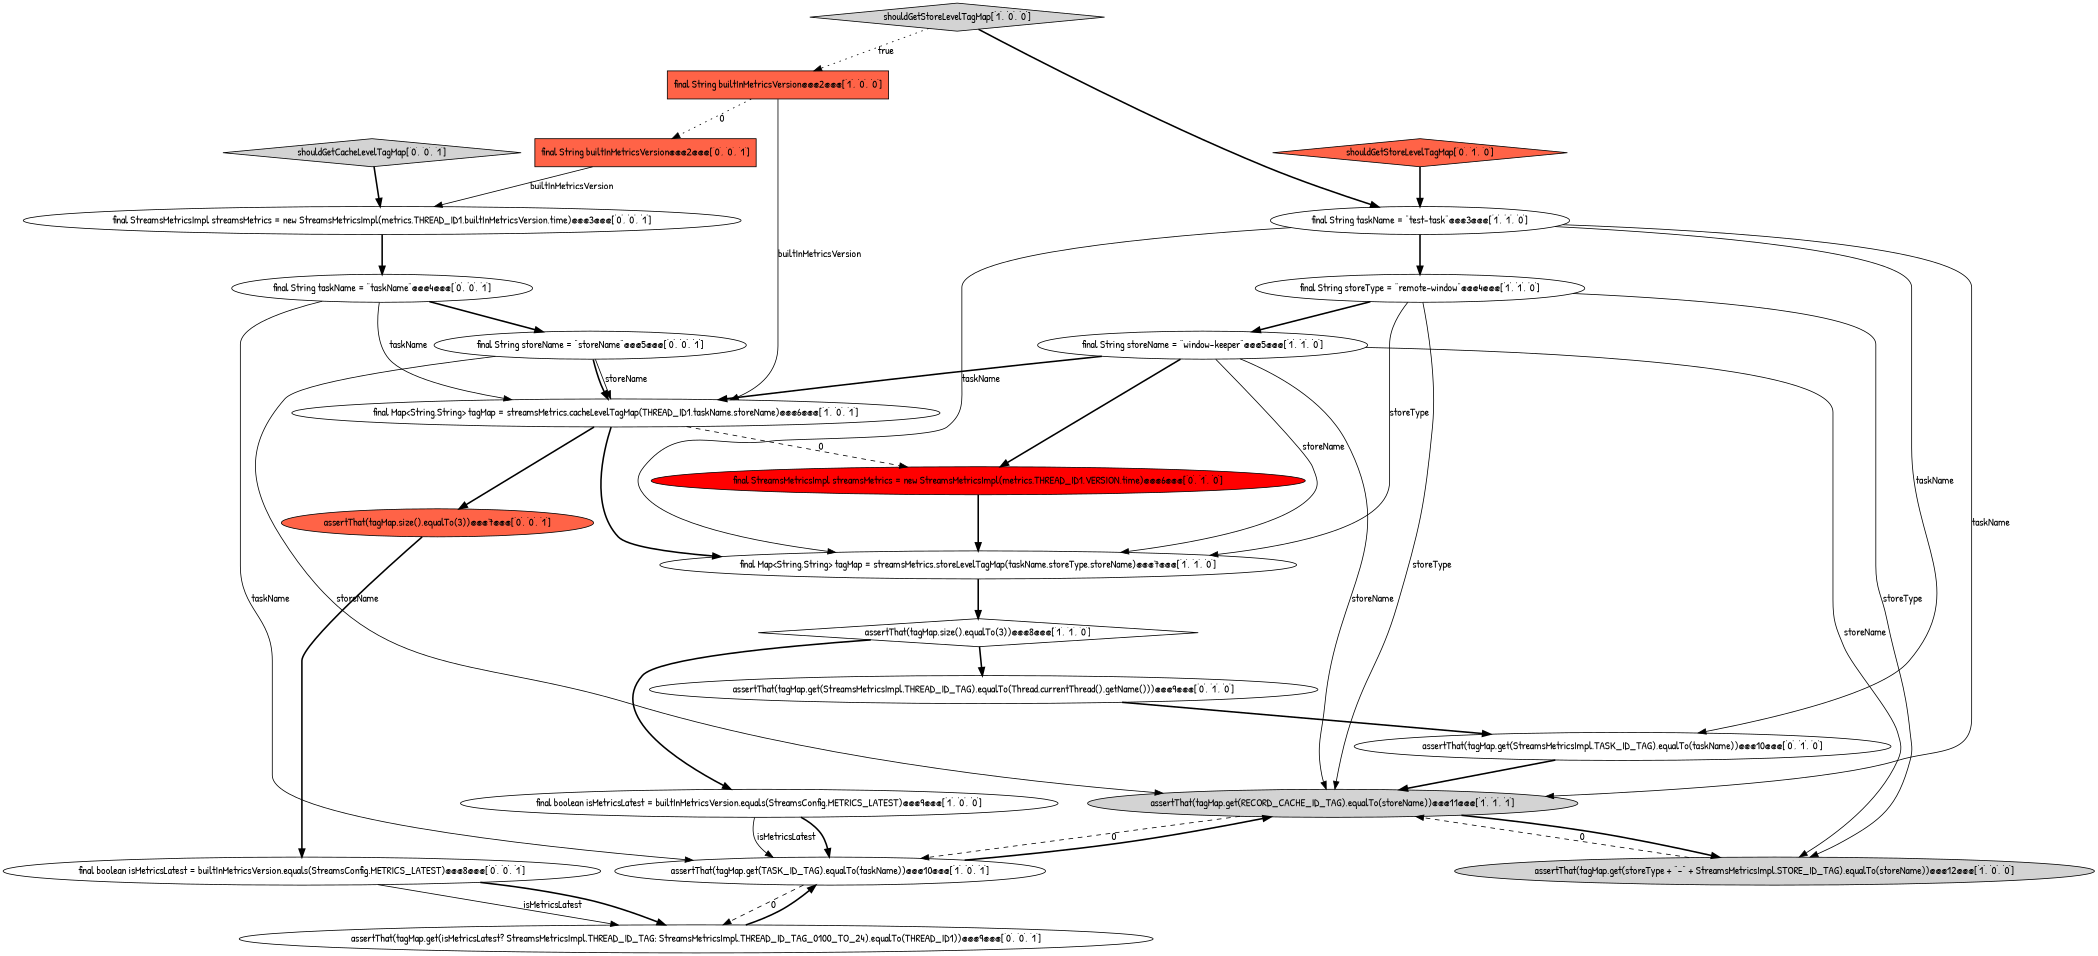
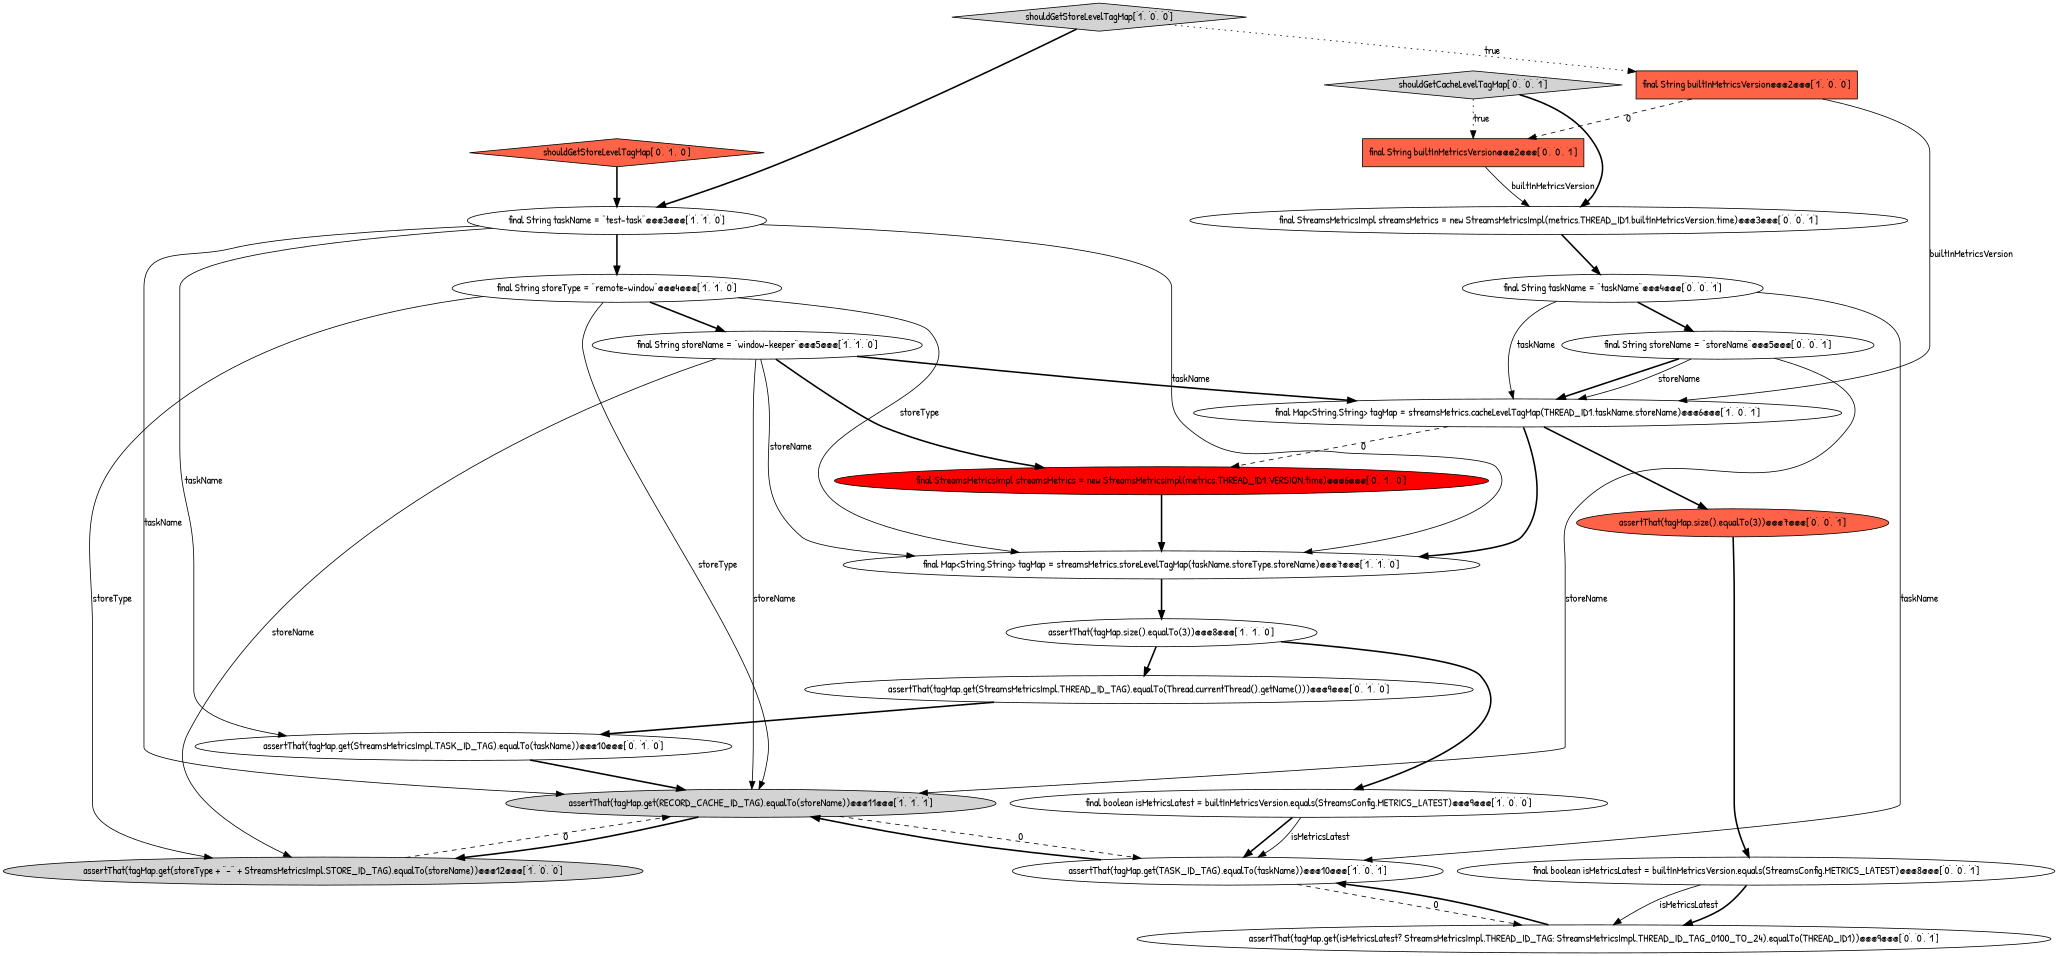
edge "shouldGetCacheLevelTagMap['0', '0', '1']" -> "final String builtInMetricsVersion@@@2@@@['0', '0', '1']": added, label "true"
edge "final String builtInMetricsVersion@@@2@@@['1', '0', '0']" -> "final String builtInMetricsVersion@@@2@@@['0', '0', '1']": style dotted -> dashed
node "assertThat(tagMap.size(),equalTo(3))@@@8@@@['1', '1', '0']": shape diamond -> ellipse
